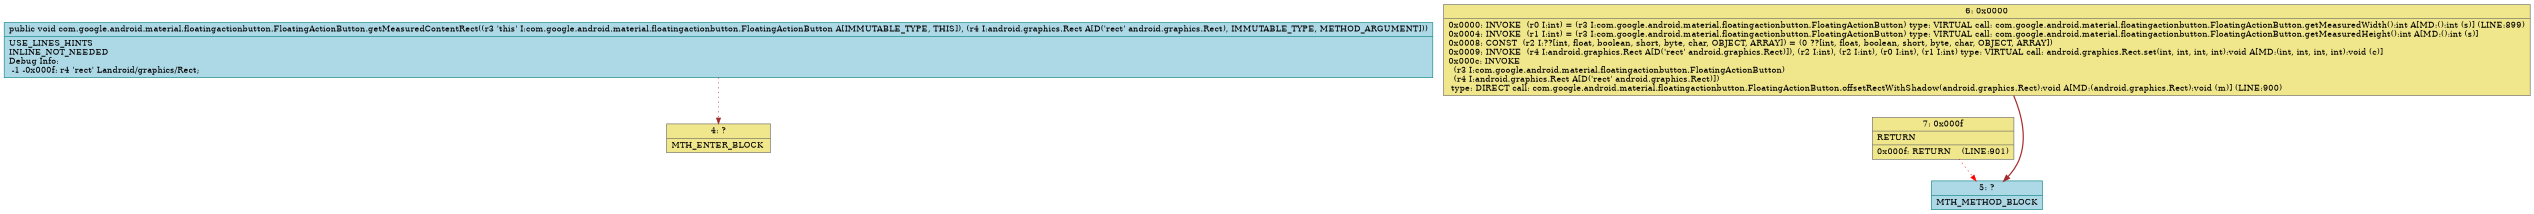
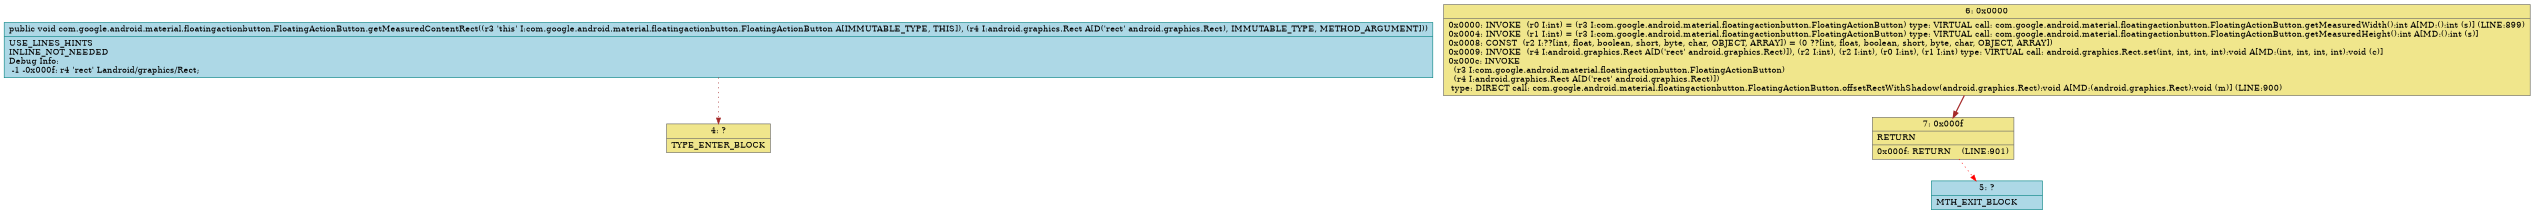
edge "6: 0x0000" -> "5: ?": now "6: 0x0000" -> "7: 0x000f"
node "4: ?": text "MTH_ENTER_BLOCK" -> "TYPE_ENTER_BLOCK"
node "5: ?": text "MTH_METHOD_BLOCK" -> "MTH_EXIT_BLOCK"
